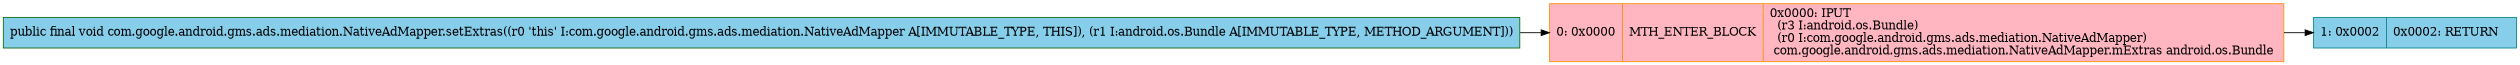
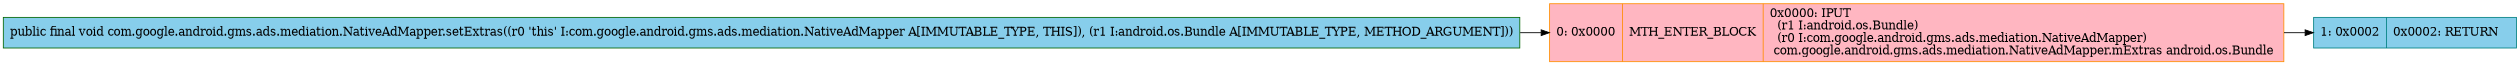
node "0: 0x0000": text "(r3 I:android.os.Bundle)" -> "(r1 I:android.os.Bundle)"
